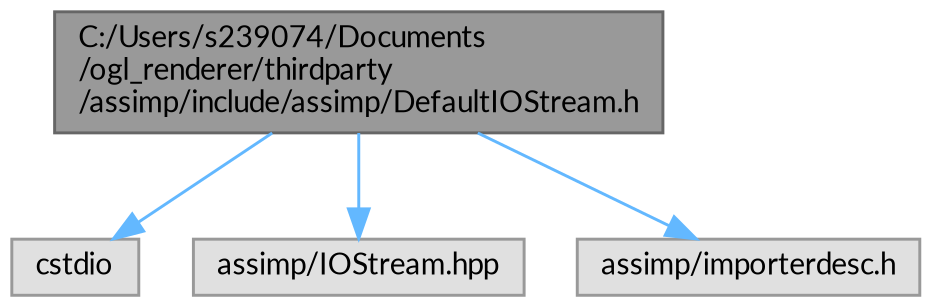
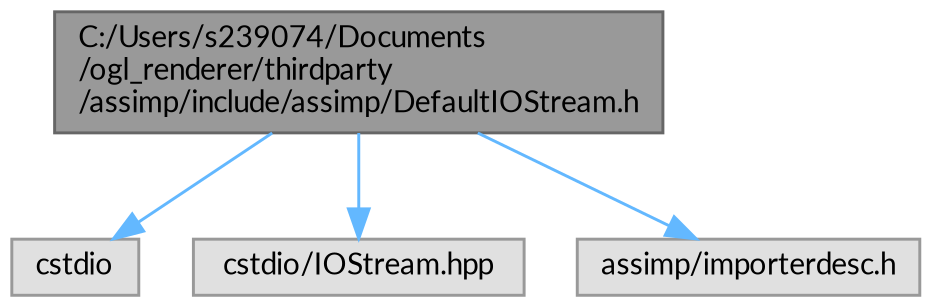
node "assimp/IOStream.hpp": label "assimp/IOStream.hpp" -> "cstdio/IOStream.hpp"
